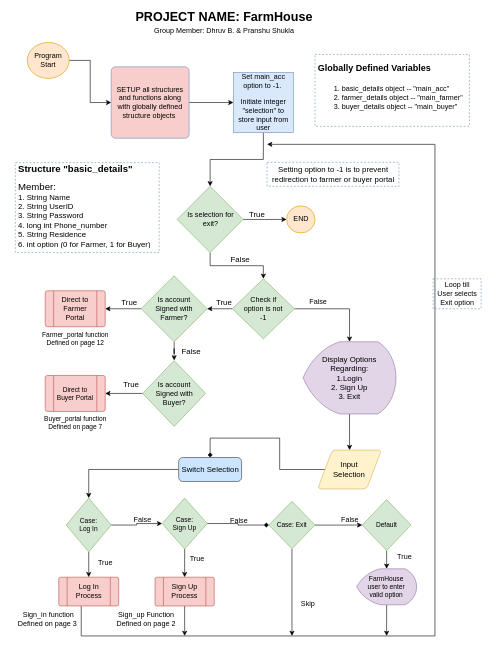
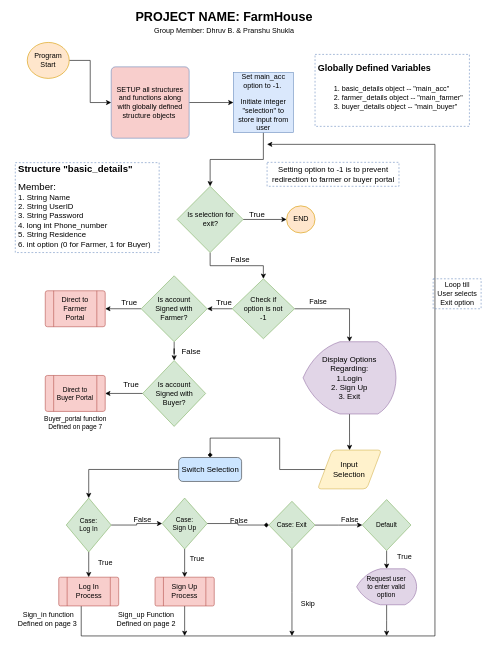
node "Farmer_portal function Defined on page 12": removed
node "FarmHouse user to enter valid option": label "FarmHouse user to enter valid option" -> "Request user to enter valid option"
